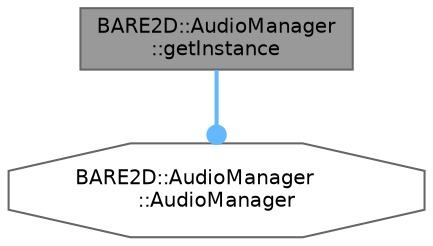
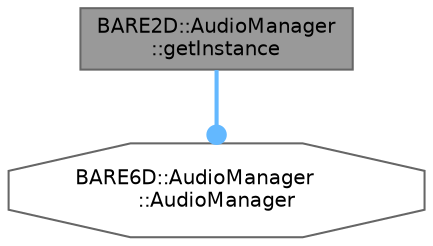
node "BARE2D::AudioManager ::AudioManager": label "BARE2D::AudioManager ::AudioManager" -> "BARE6D::AudioManager ::AudioManager"
